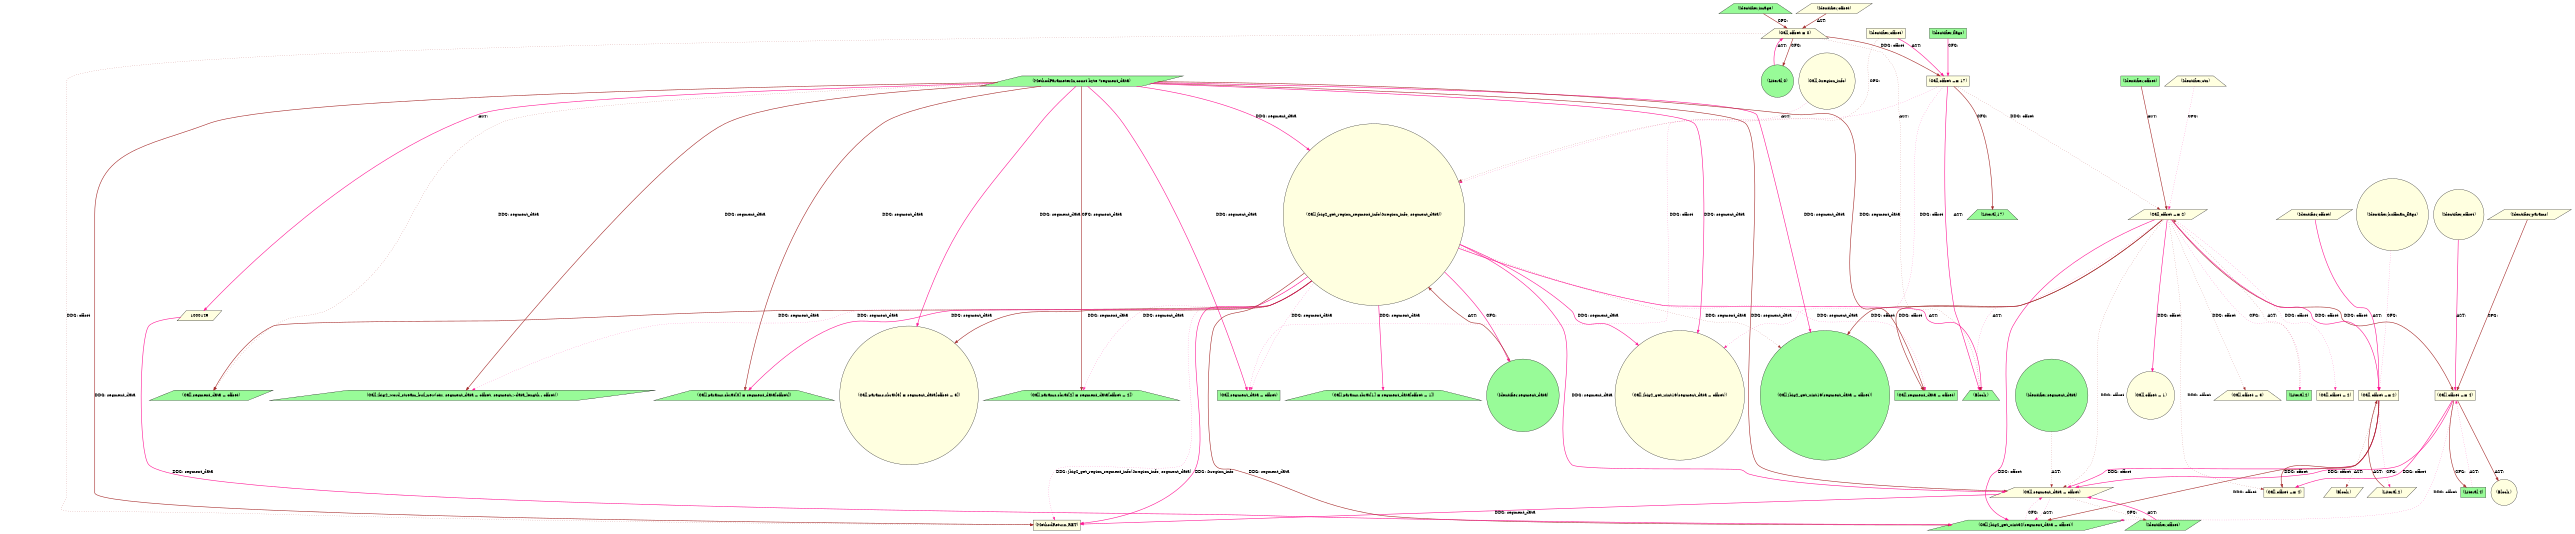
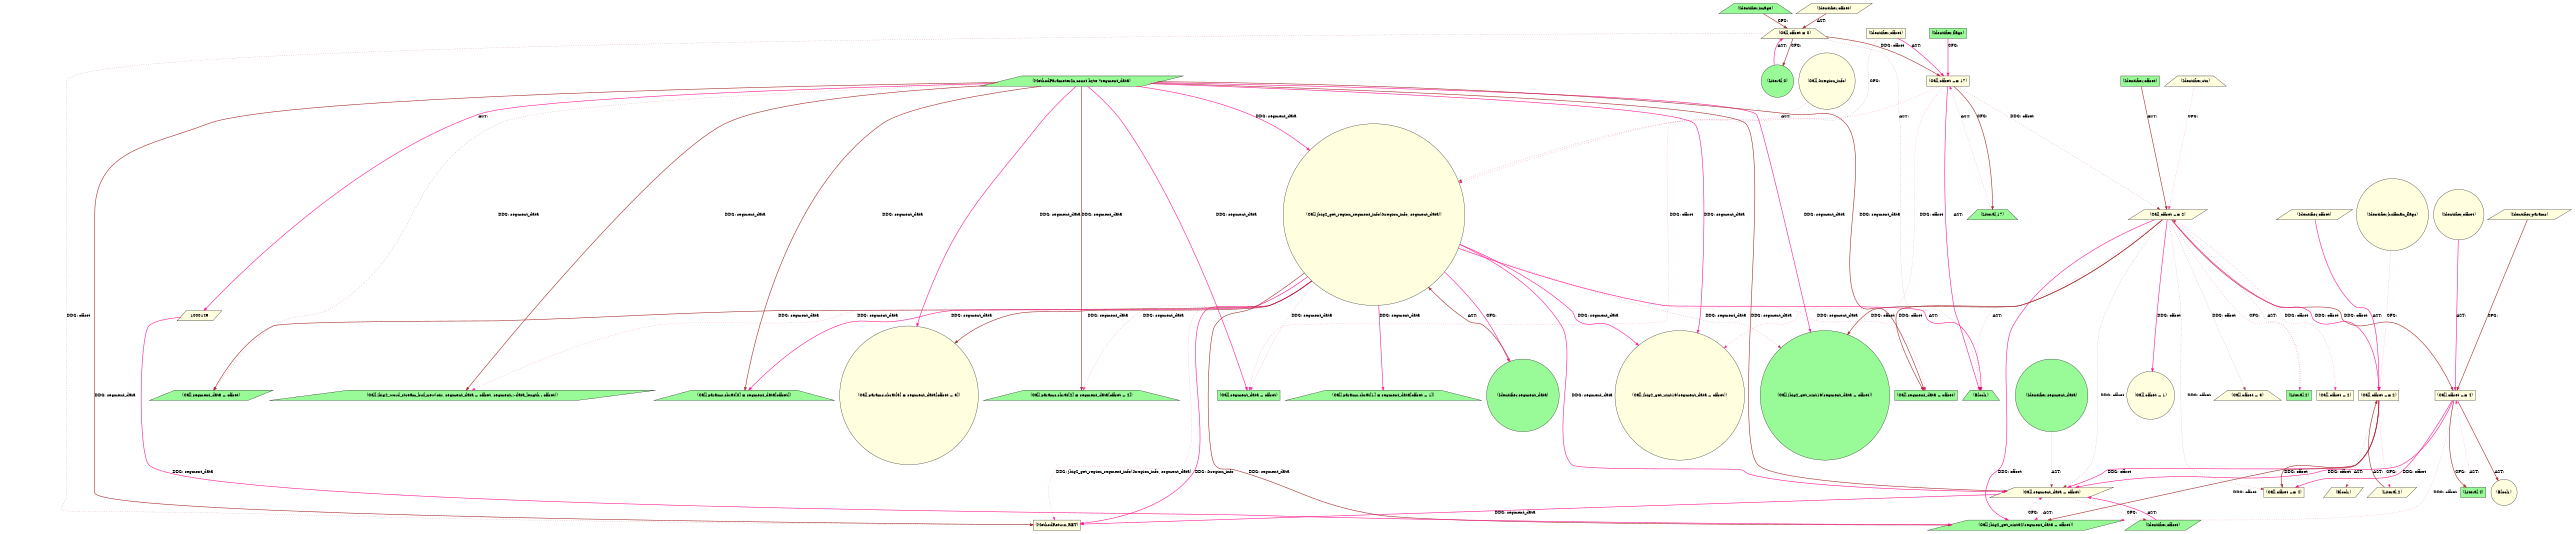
edge "(Literal,17)" -> "(Call,offset += 17)": added, label "AST:"
edge "(MethodParameterIn,const byte *segment_data)" -> "(Call,params.sbrat[2] = segment_data[offset + 2])": label "CFG: segment_data" -> "DDG: segment_data"
